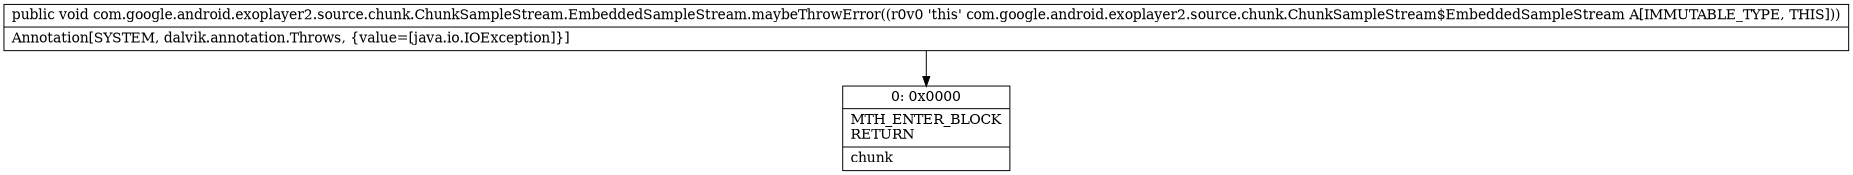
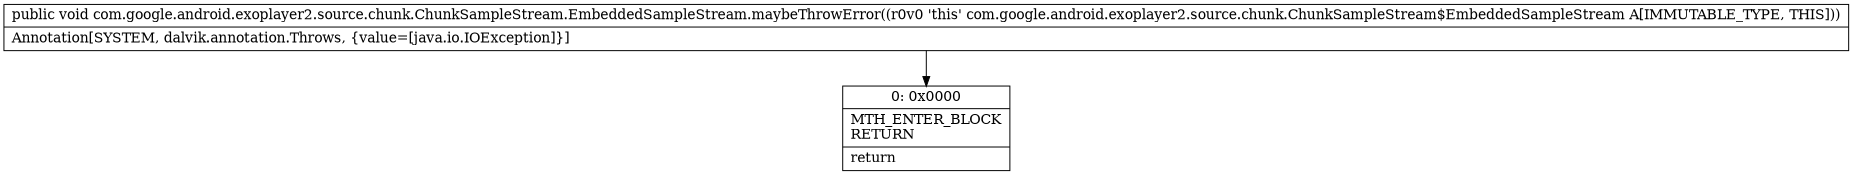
node "0: 0x0000": text "chunk" -> "return"
